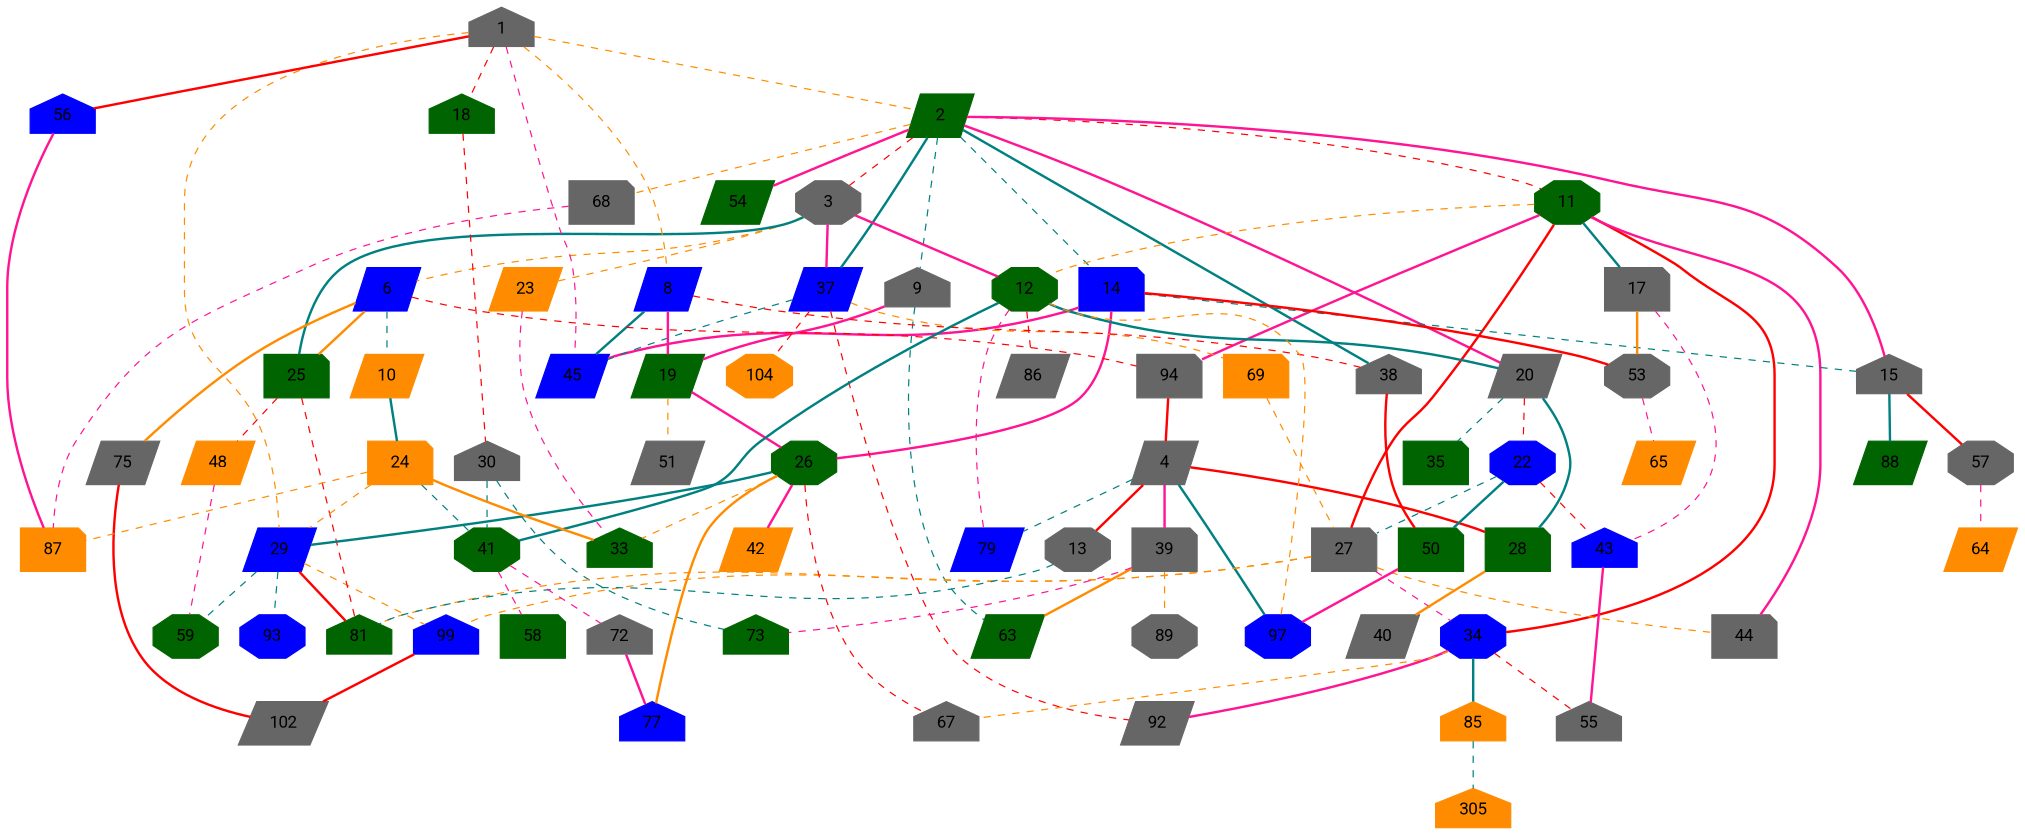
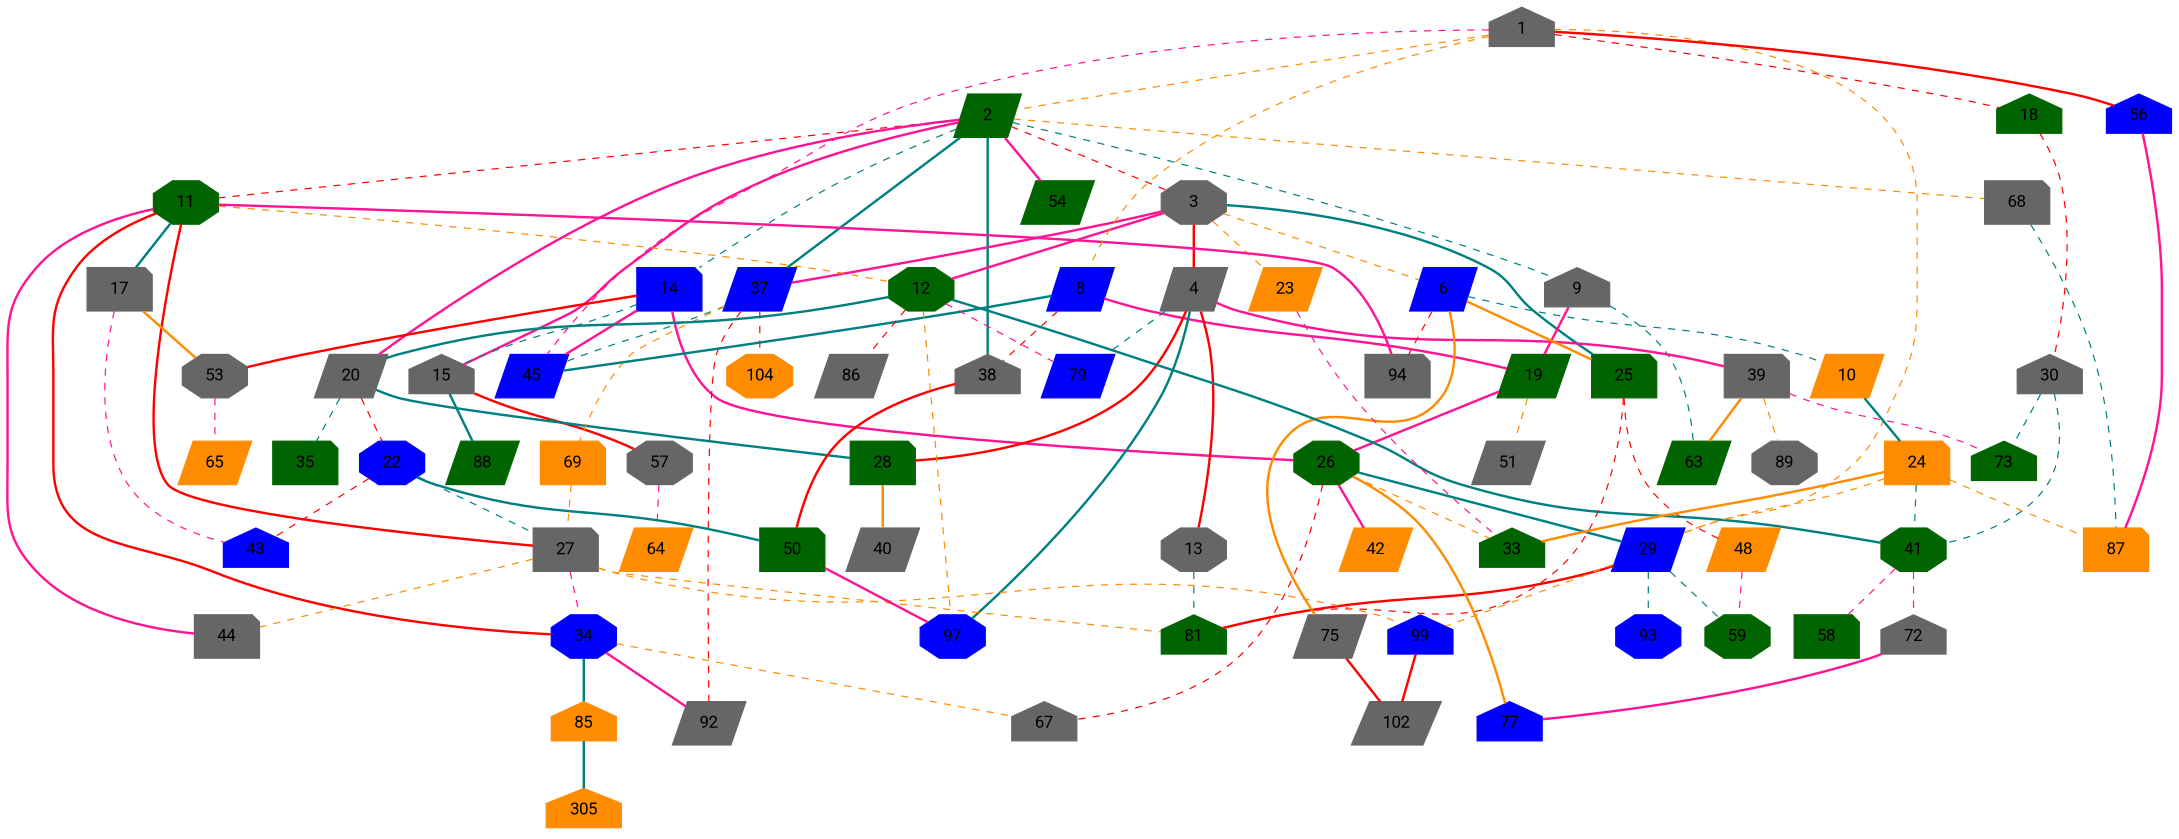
edge "68" -- "87": color deeppink -> teal
edge "94" -- "4": now "3" -- "4"
node "55": removed
edge "85" -- "305": style dashed -> bold
